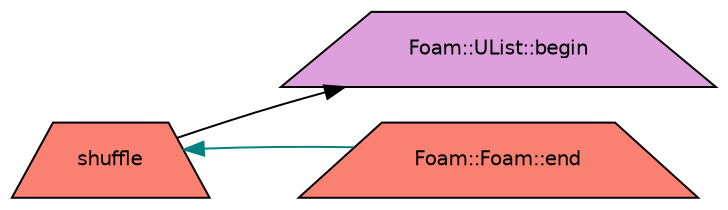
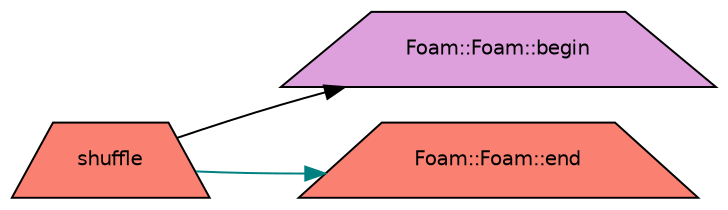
node "Foam::UList::begin": label "Foam::UList::begin" -> "Foam::Foam::begin"
edge "Foam::Foam::end" -> "shuffle": reversed
